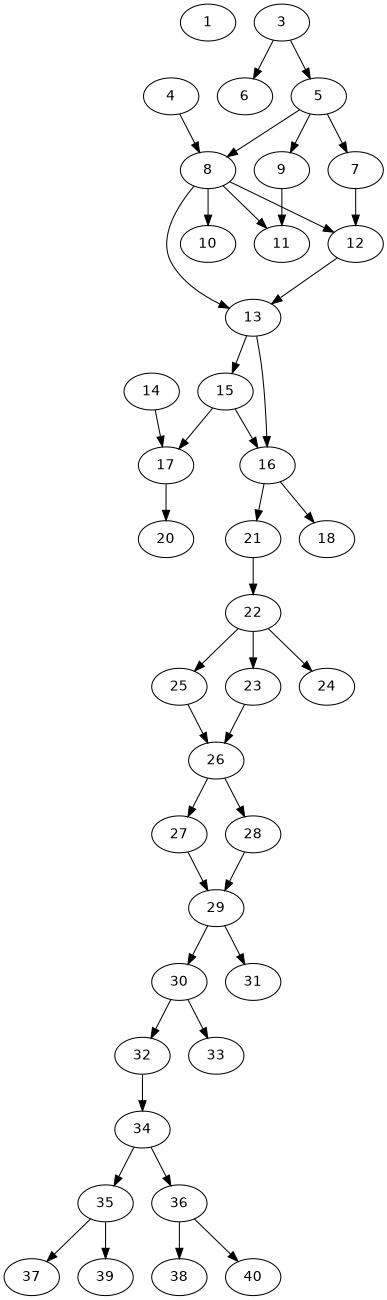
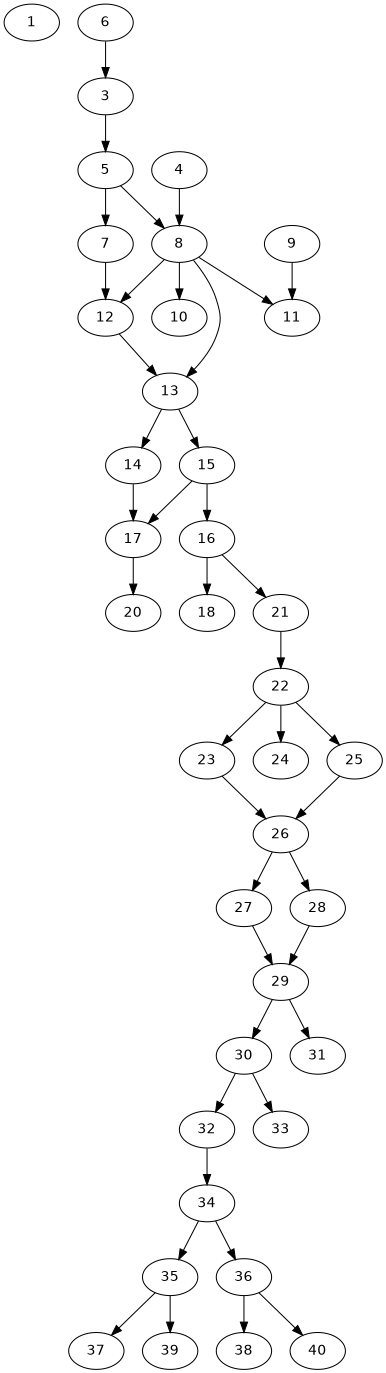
edge "3" -> "6": reversed
edge "5" -> "9": removed
edge "13" -> "16": now "13" -> "14"
